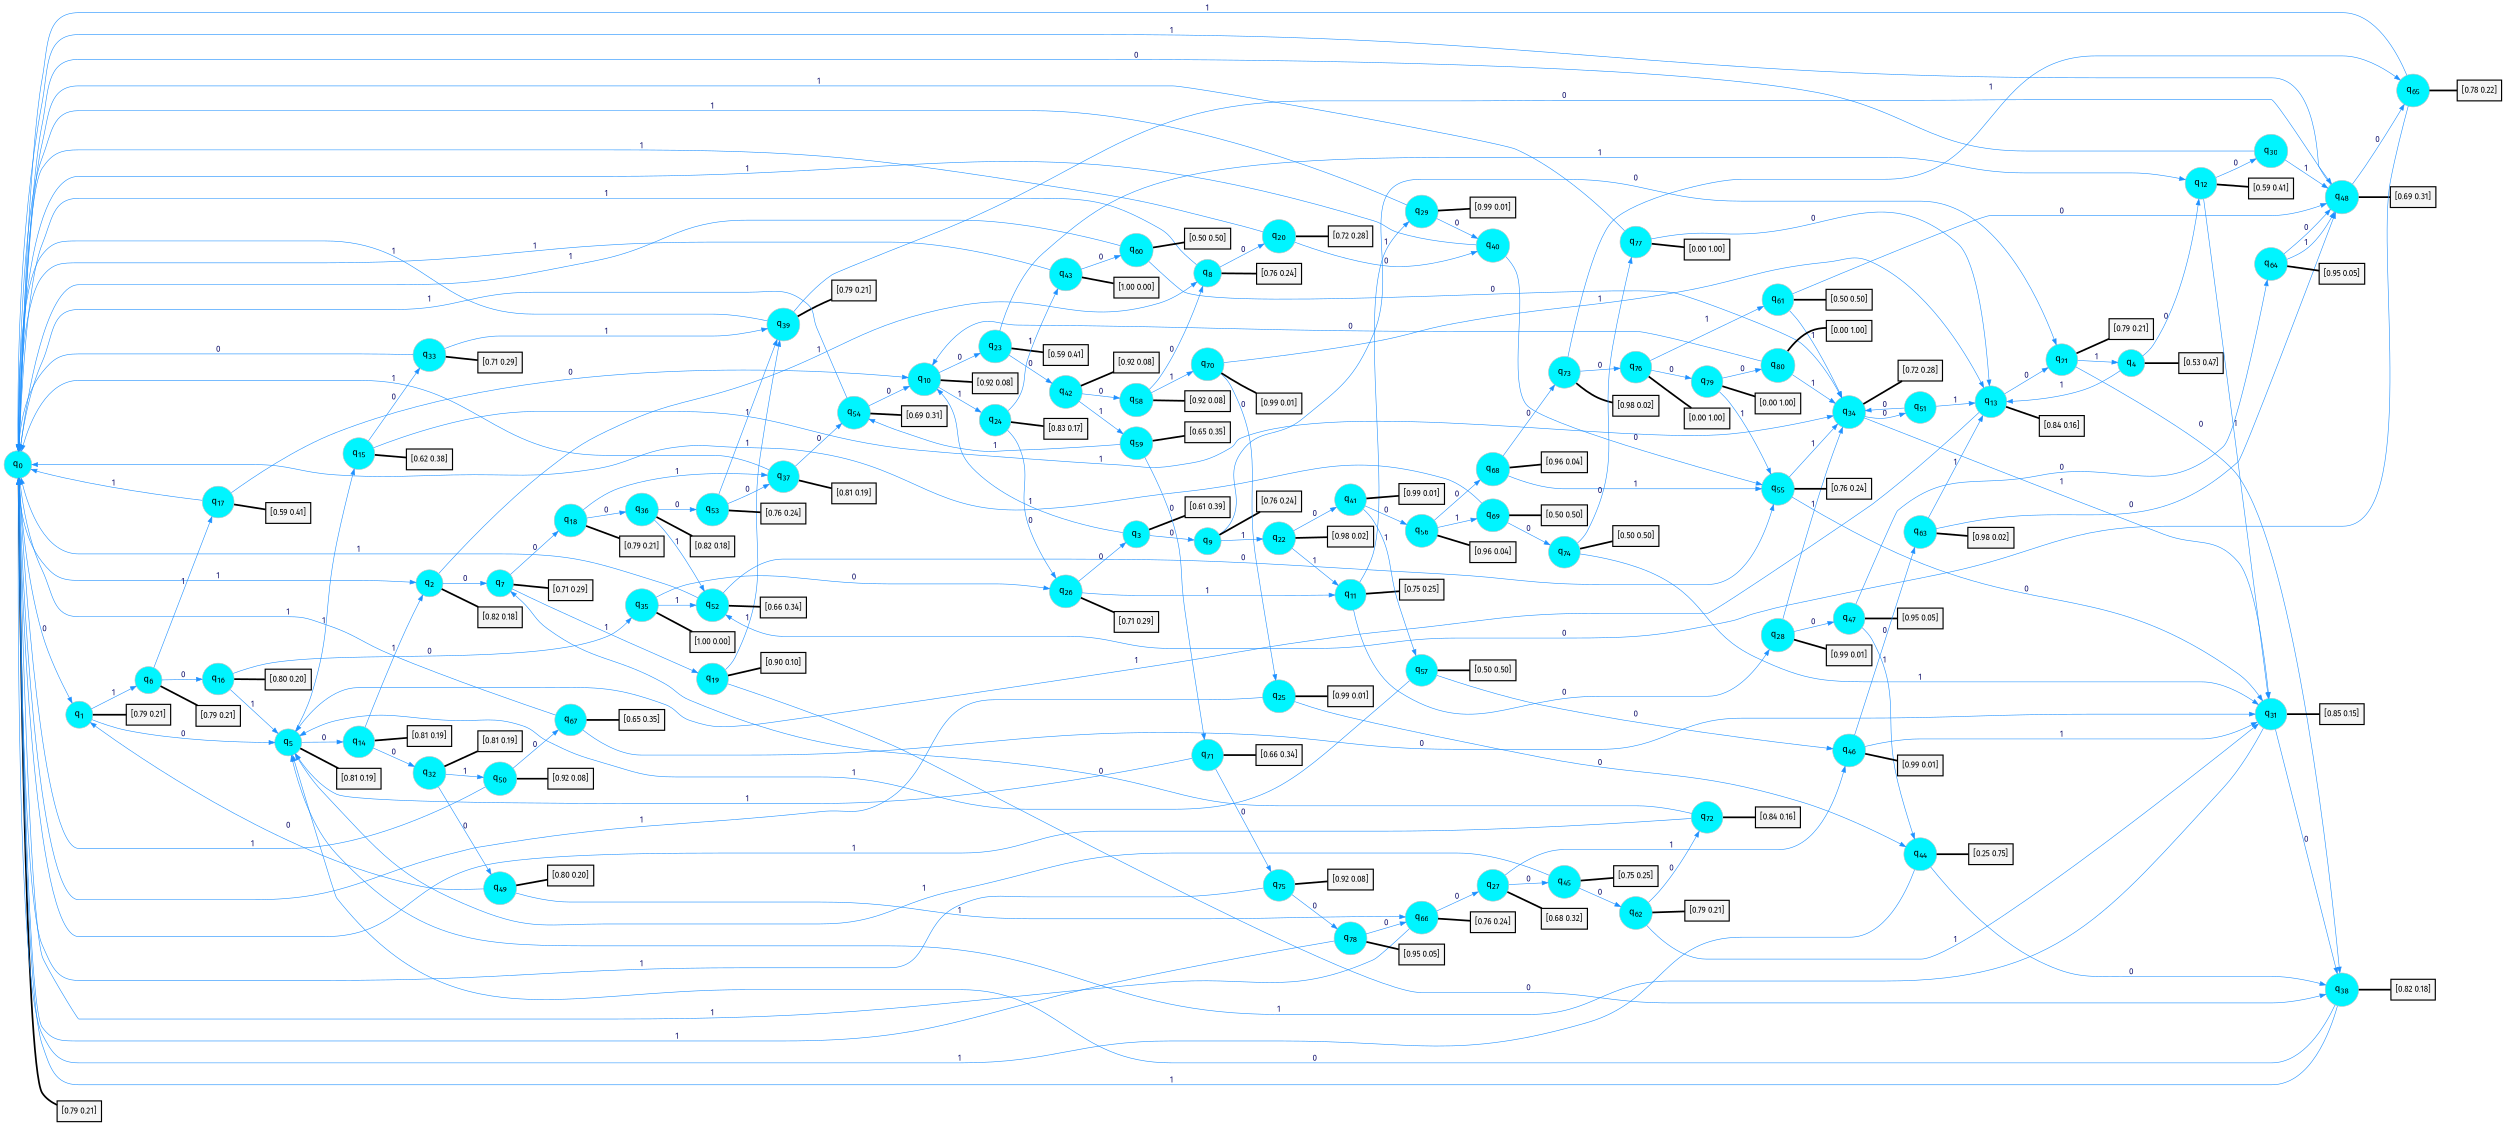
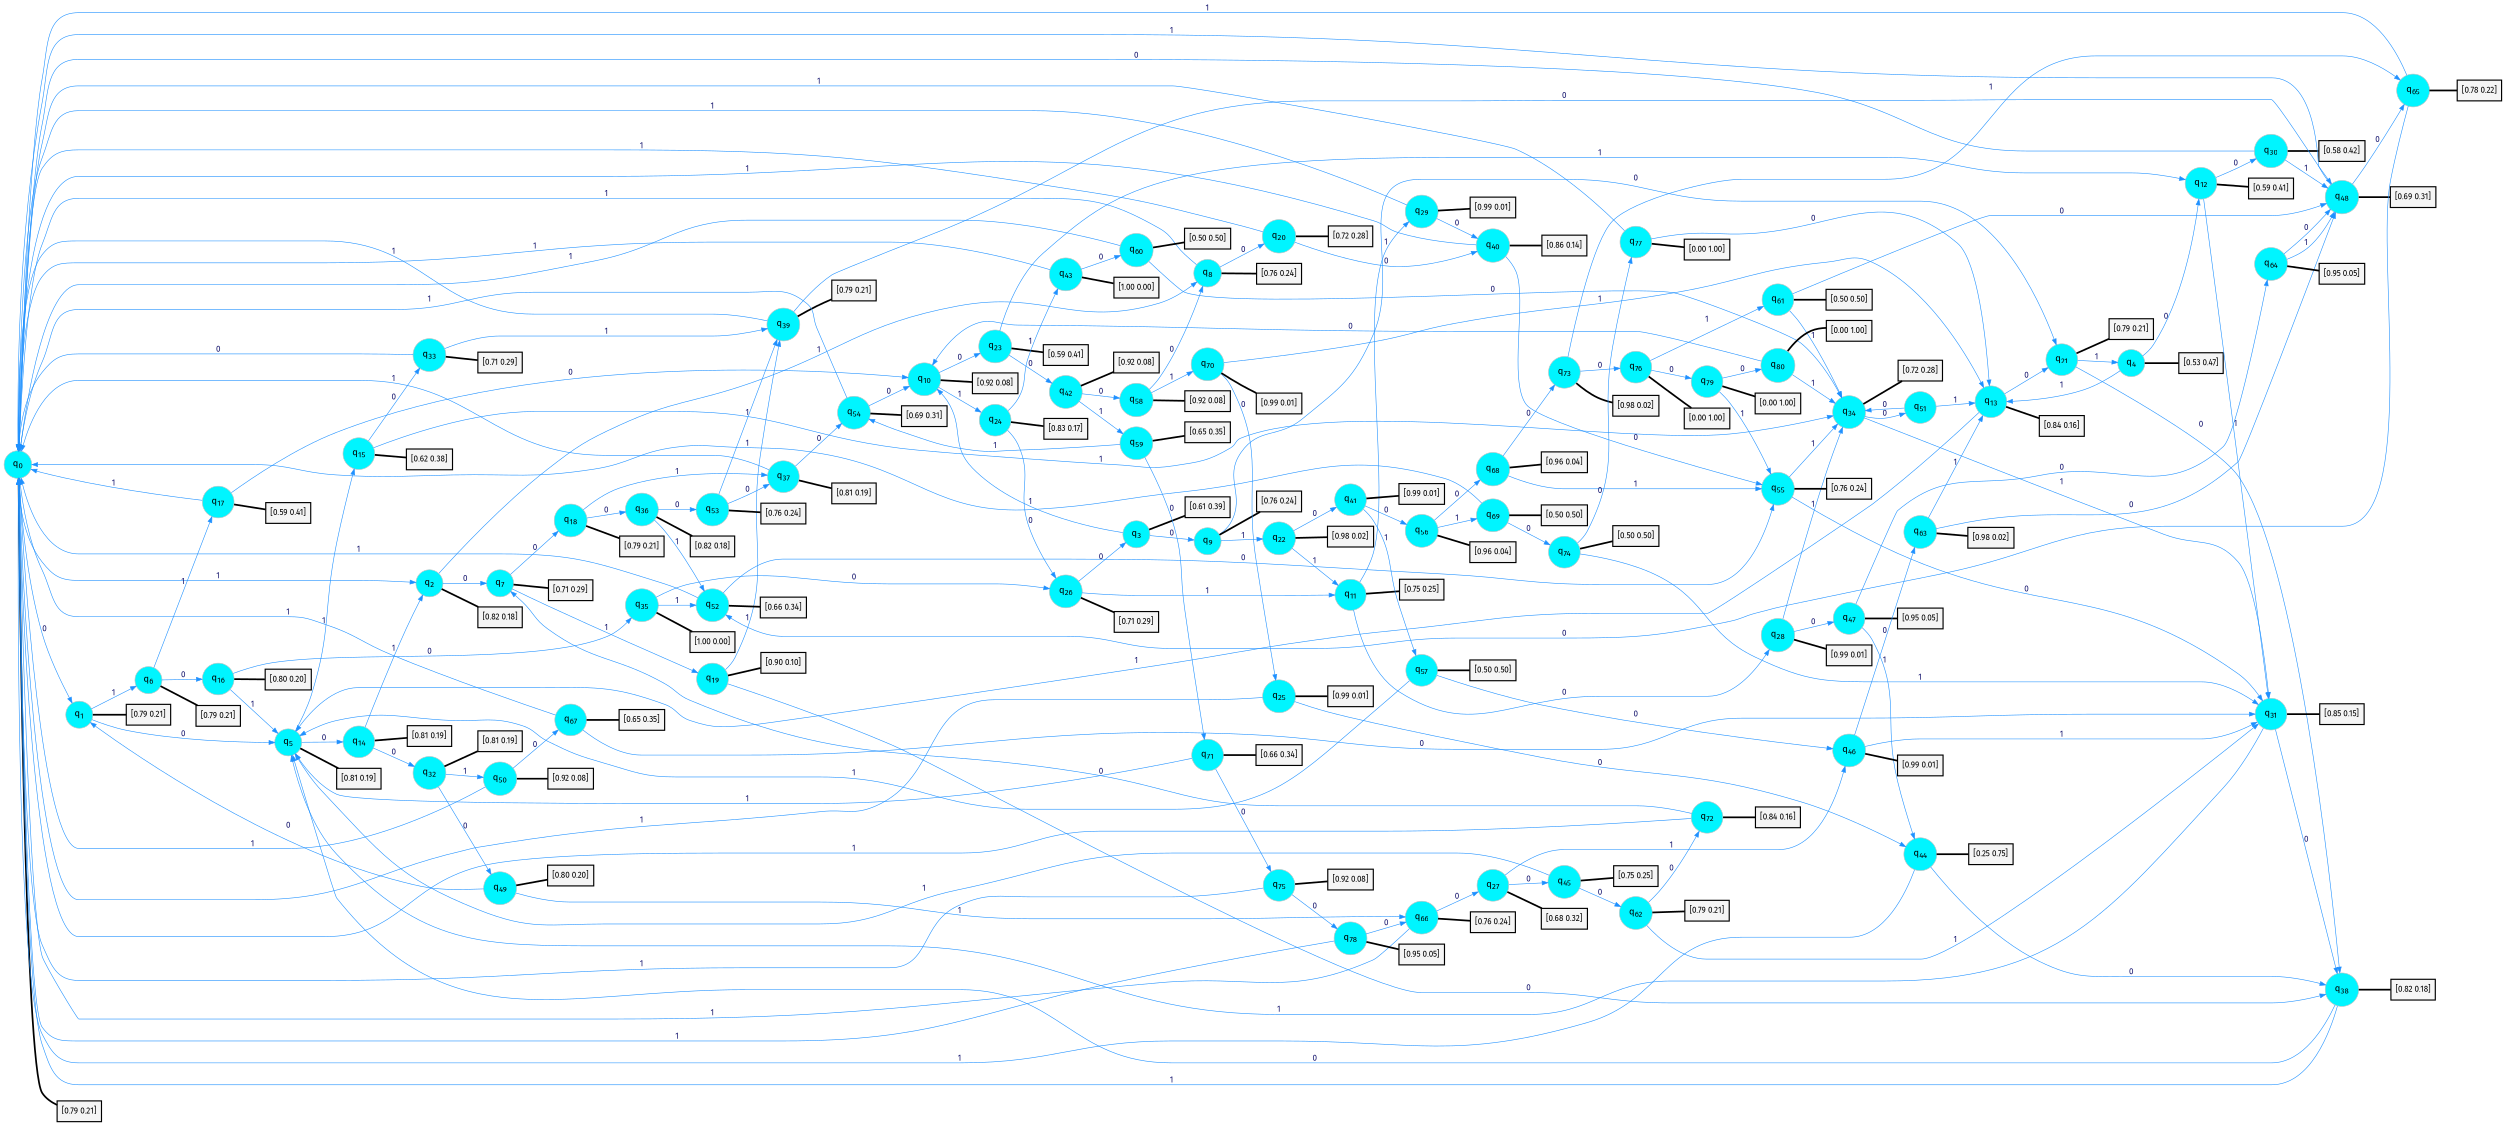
node "[0.58 0.42]": added
node "[0.86 0.14]": added
